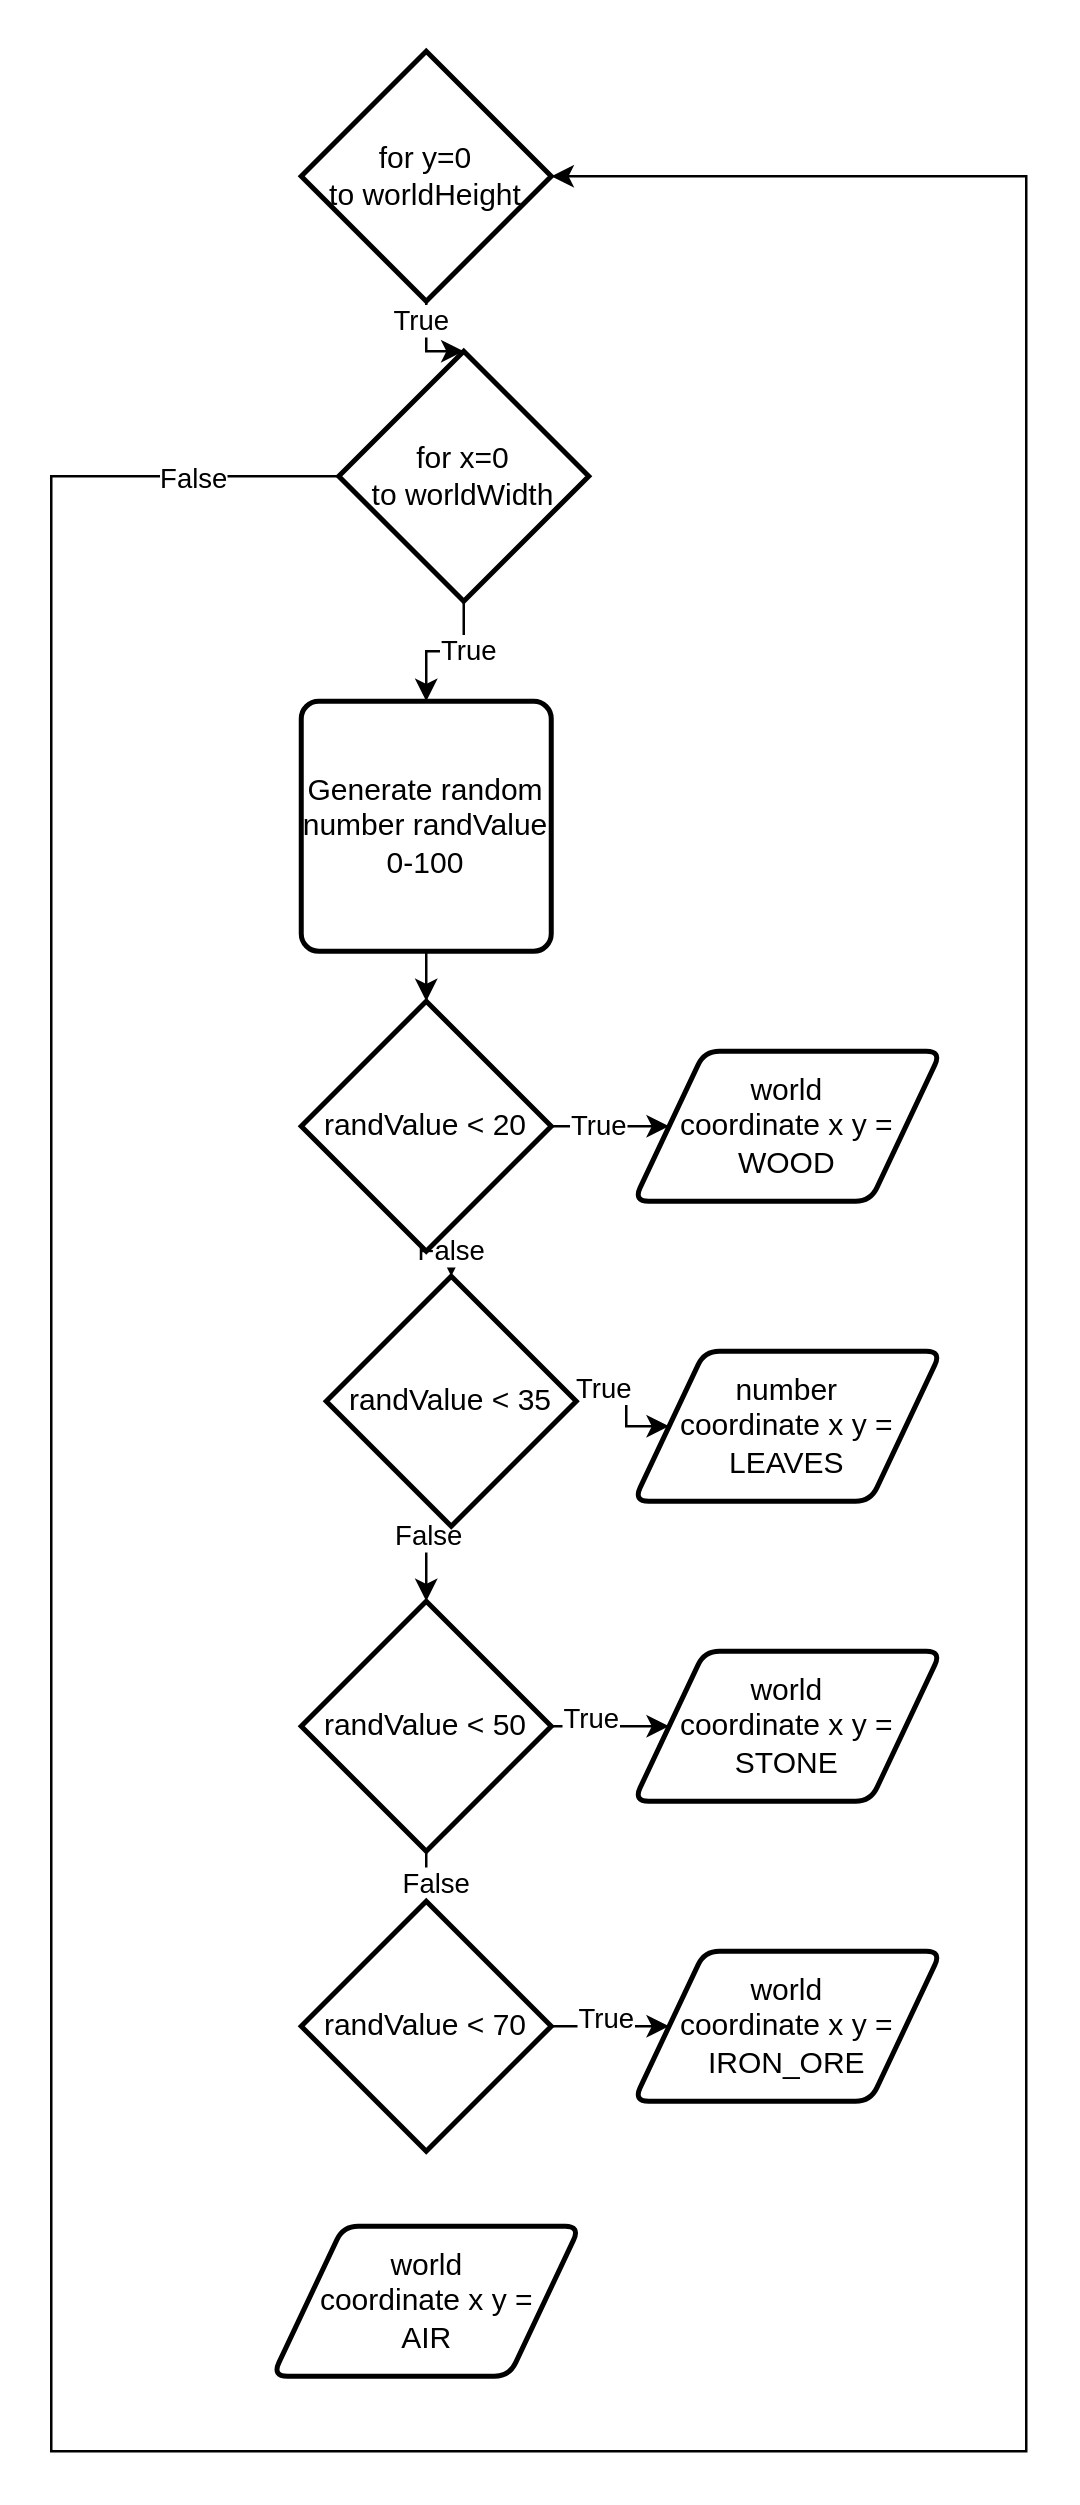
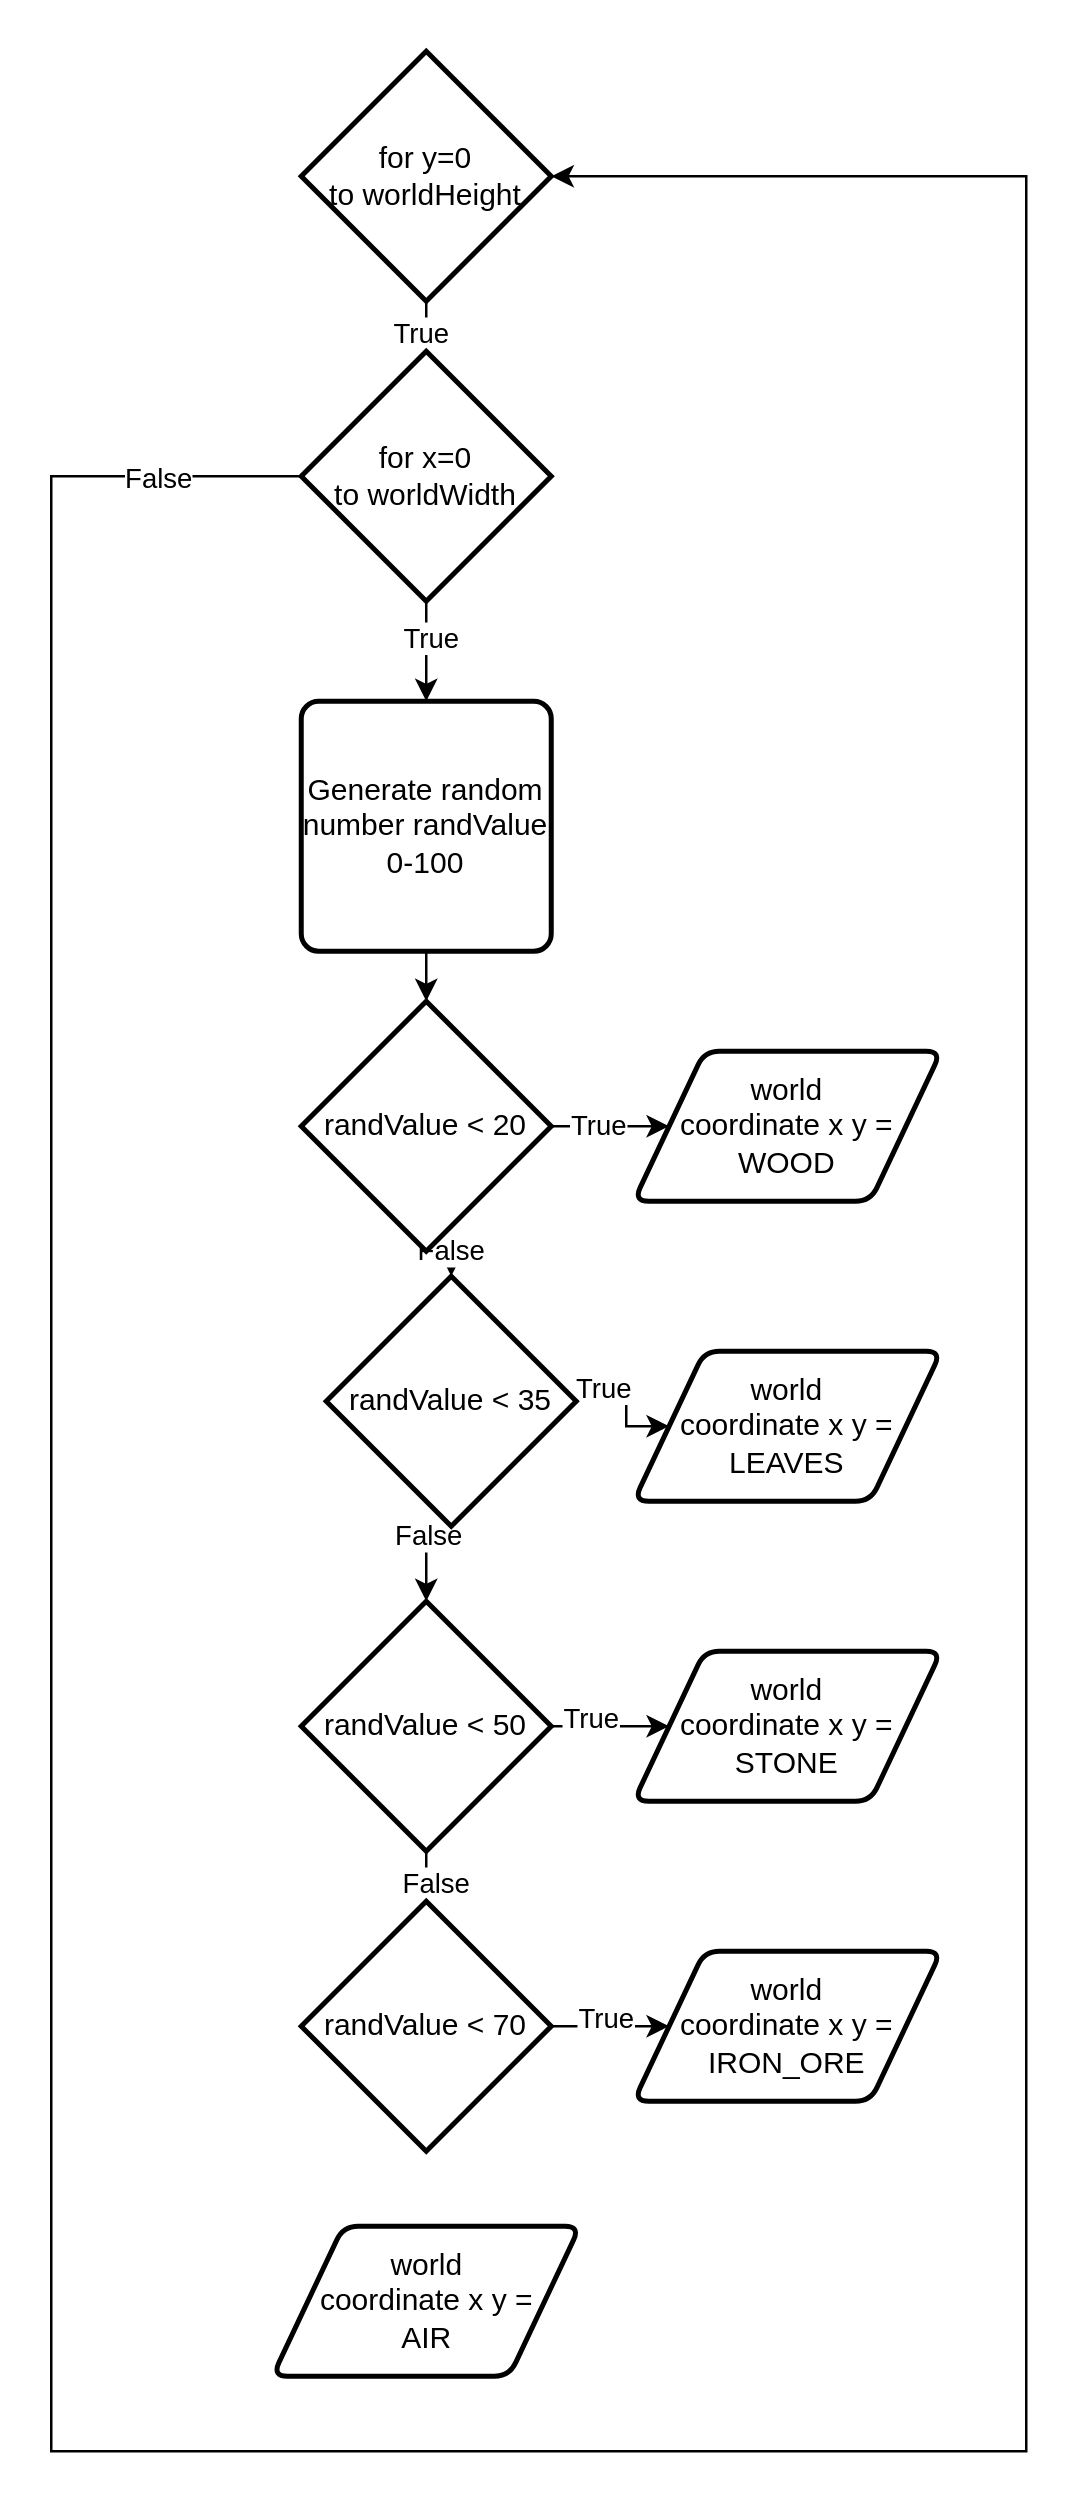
node "for x=0 to worldWidth": moved (464, 476) -> (426, 476)
node "number coordinate x y = LEAVES": label "number coordinate x y = LEAVES" -> "world coordinate x y = LEAVES"
